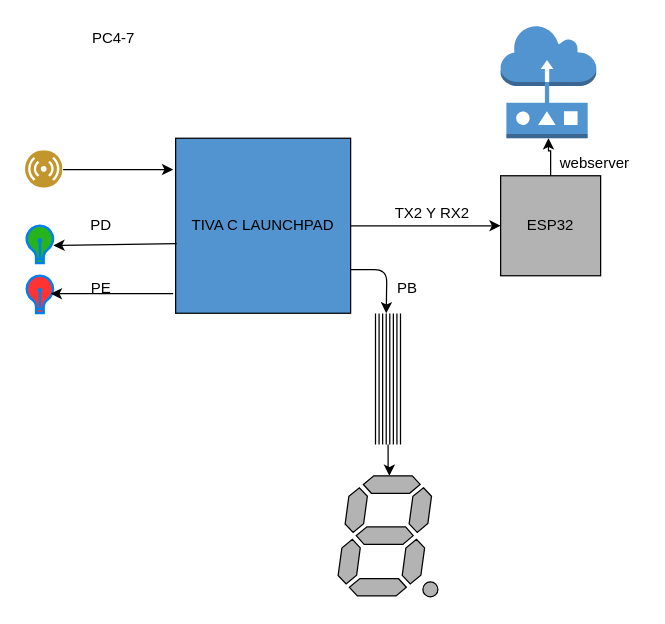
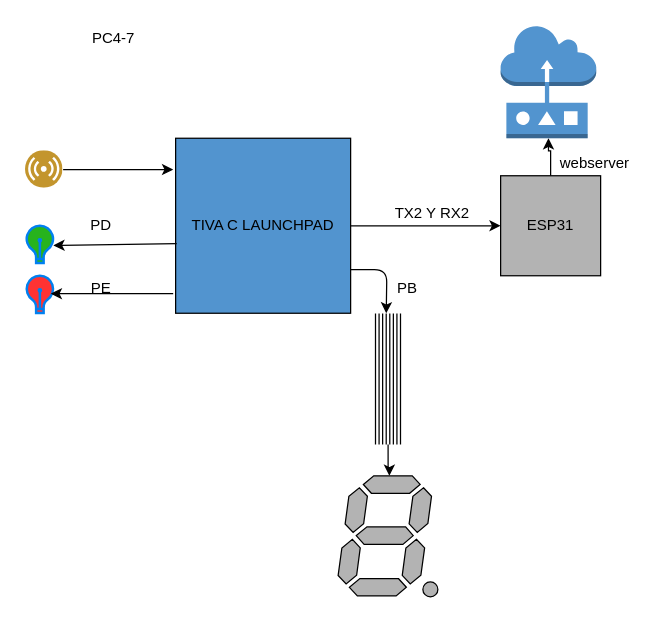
node "ESP32": label "ESP32" -> "ESP31"
